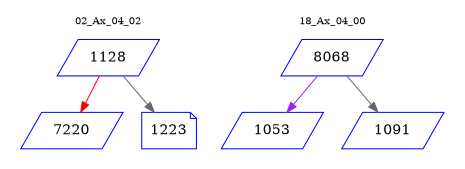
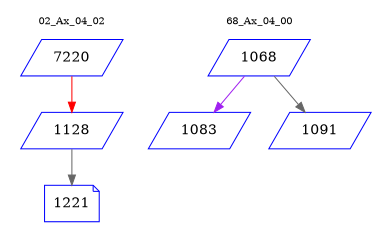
cluster "18_Ax_04_00": label "18_Ax_04_00" -> "68_Ax_04_00"
node "8068": label "8068" -> "1068"
edge "1128" -> "7220": reversed
node "1223": label "1223" -> "1221"
node "1053": label "1053" -> "1083"
